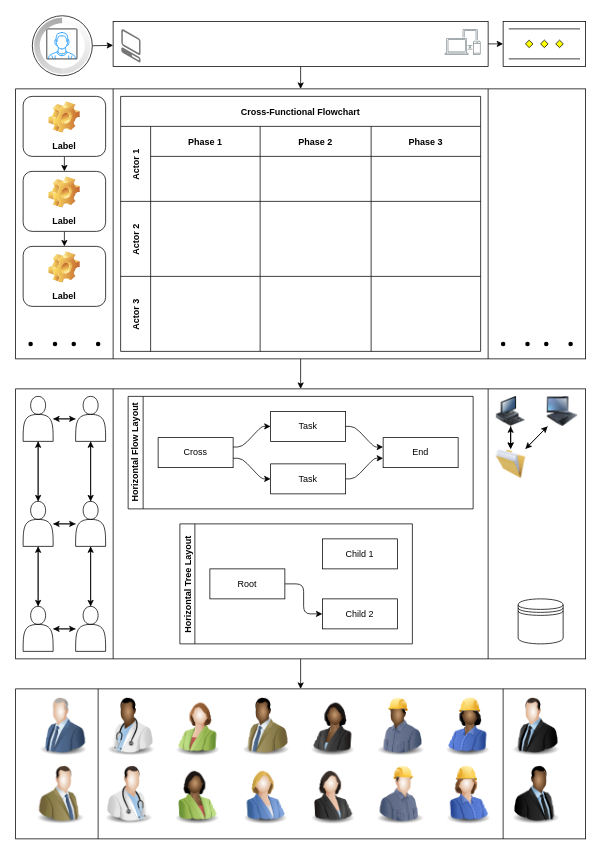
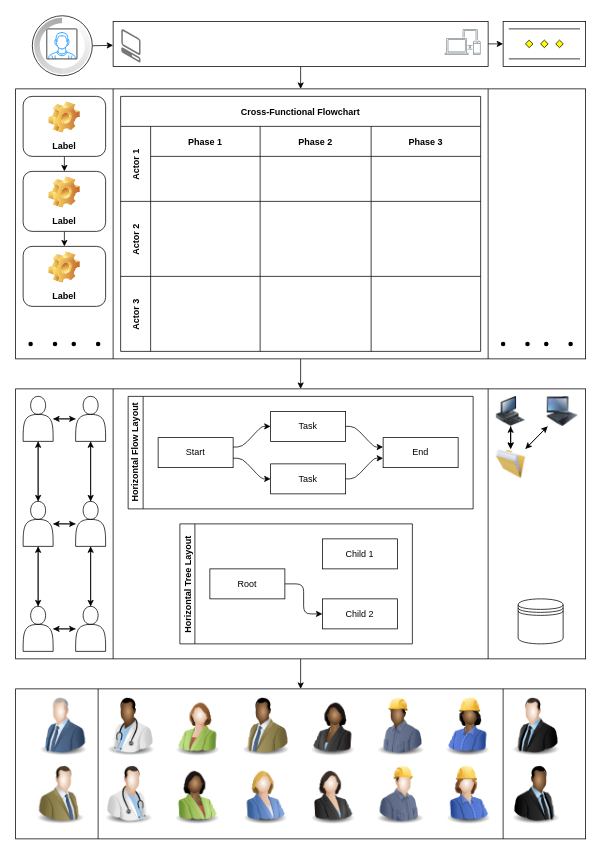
node "Cross": label "Cross" -> "Start"
